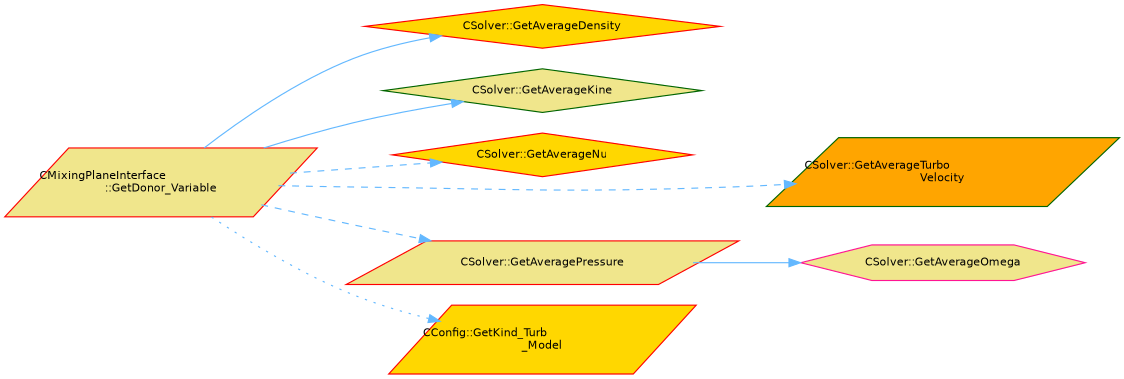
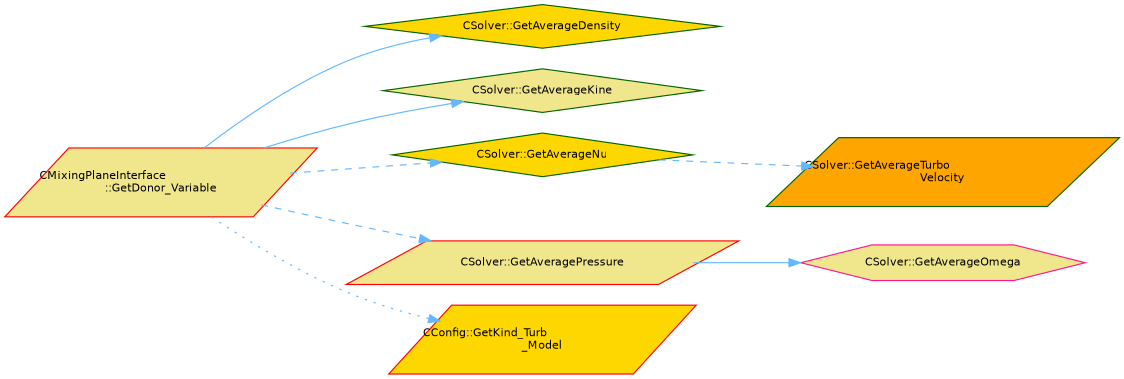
node "CSolver::GetAverageDensity": color red -> darkgreen
node "CSolver::GetAverageNu": color red -> darkgreen
edge "CMixingPlaneInterface ::GetDonor_Variable" -> "CSolver::GetAverageTurbo Velocity": now "CSolver::GetAverageNu" -> "CSolver::GetAverageTurbo Velocity"
